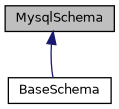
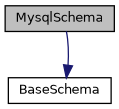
edge "BaseSchema" -> "MysqlSchema": reversed
